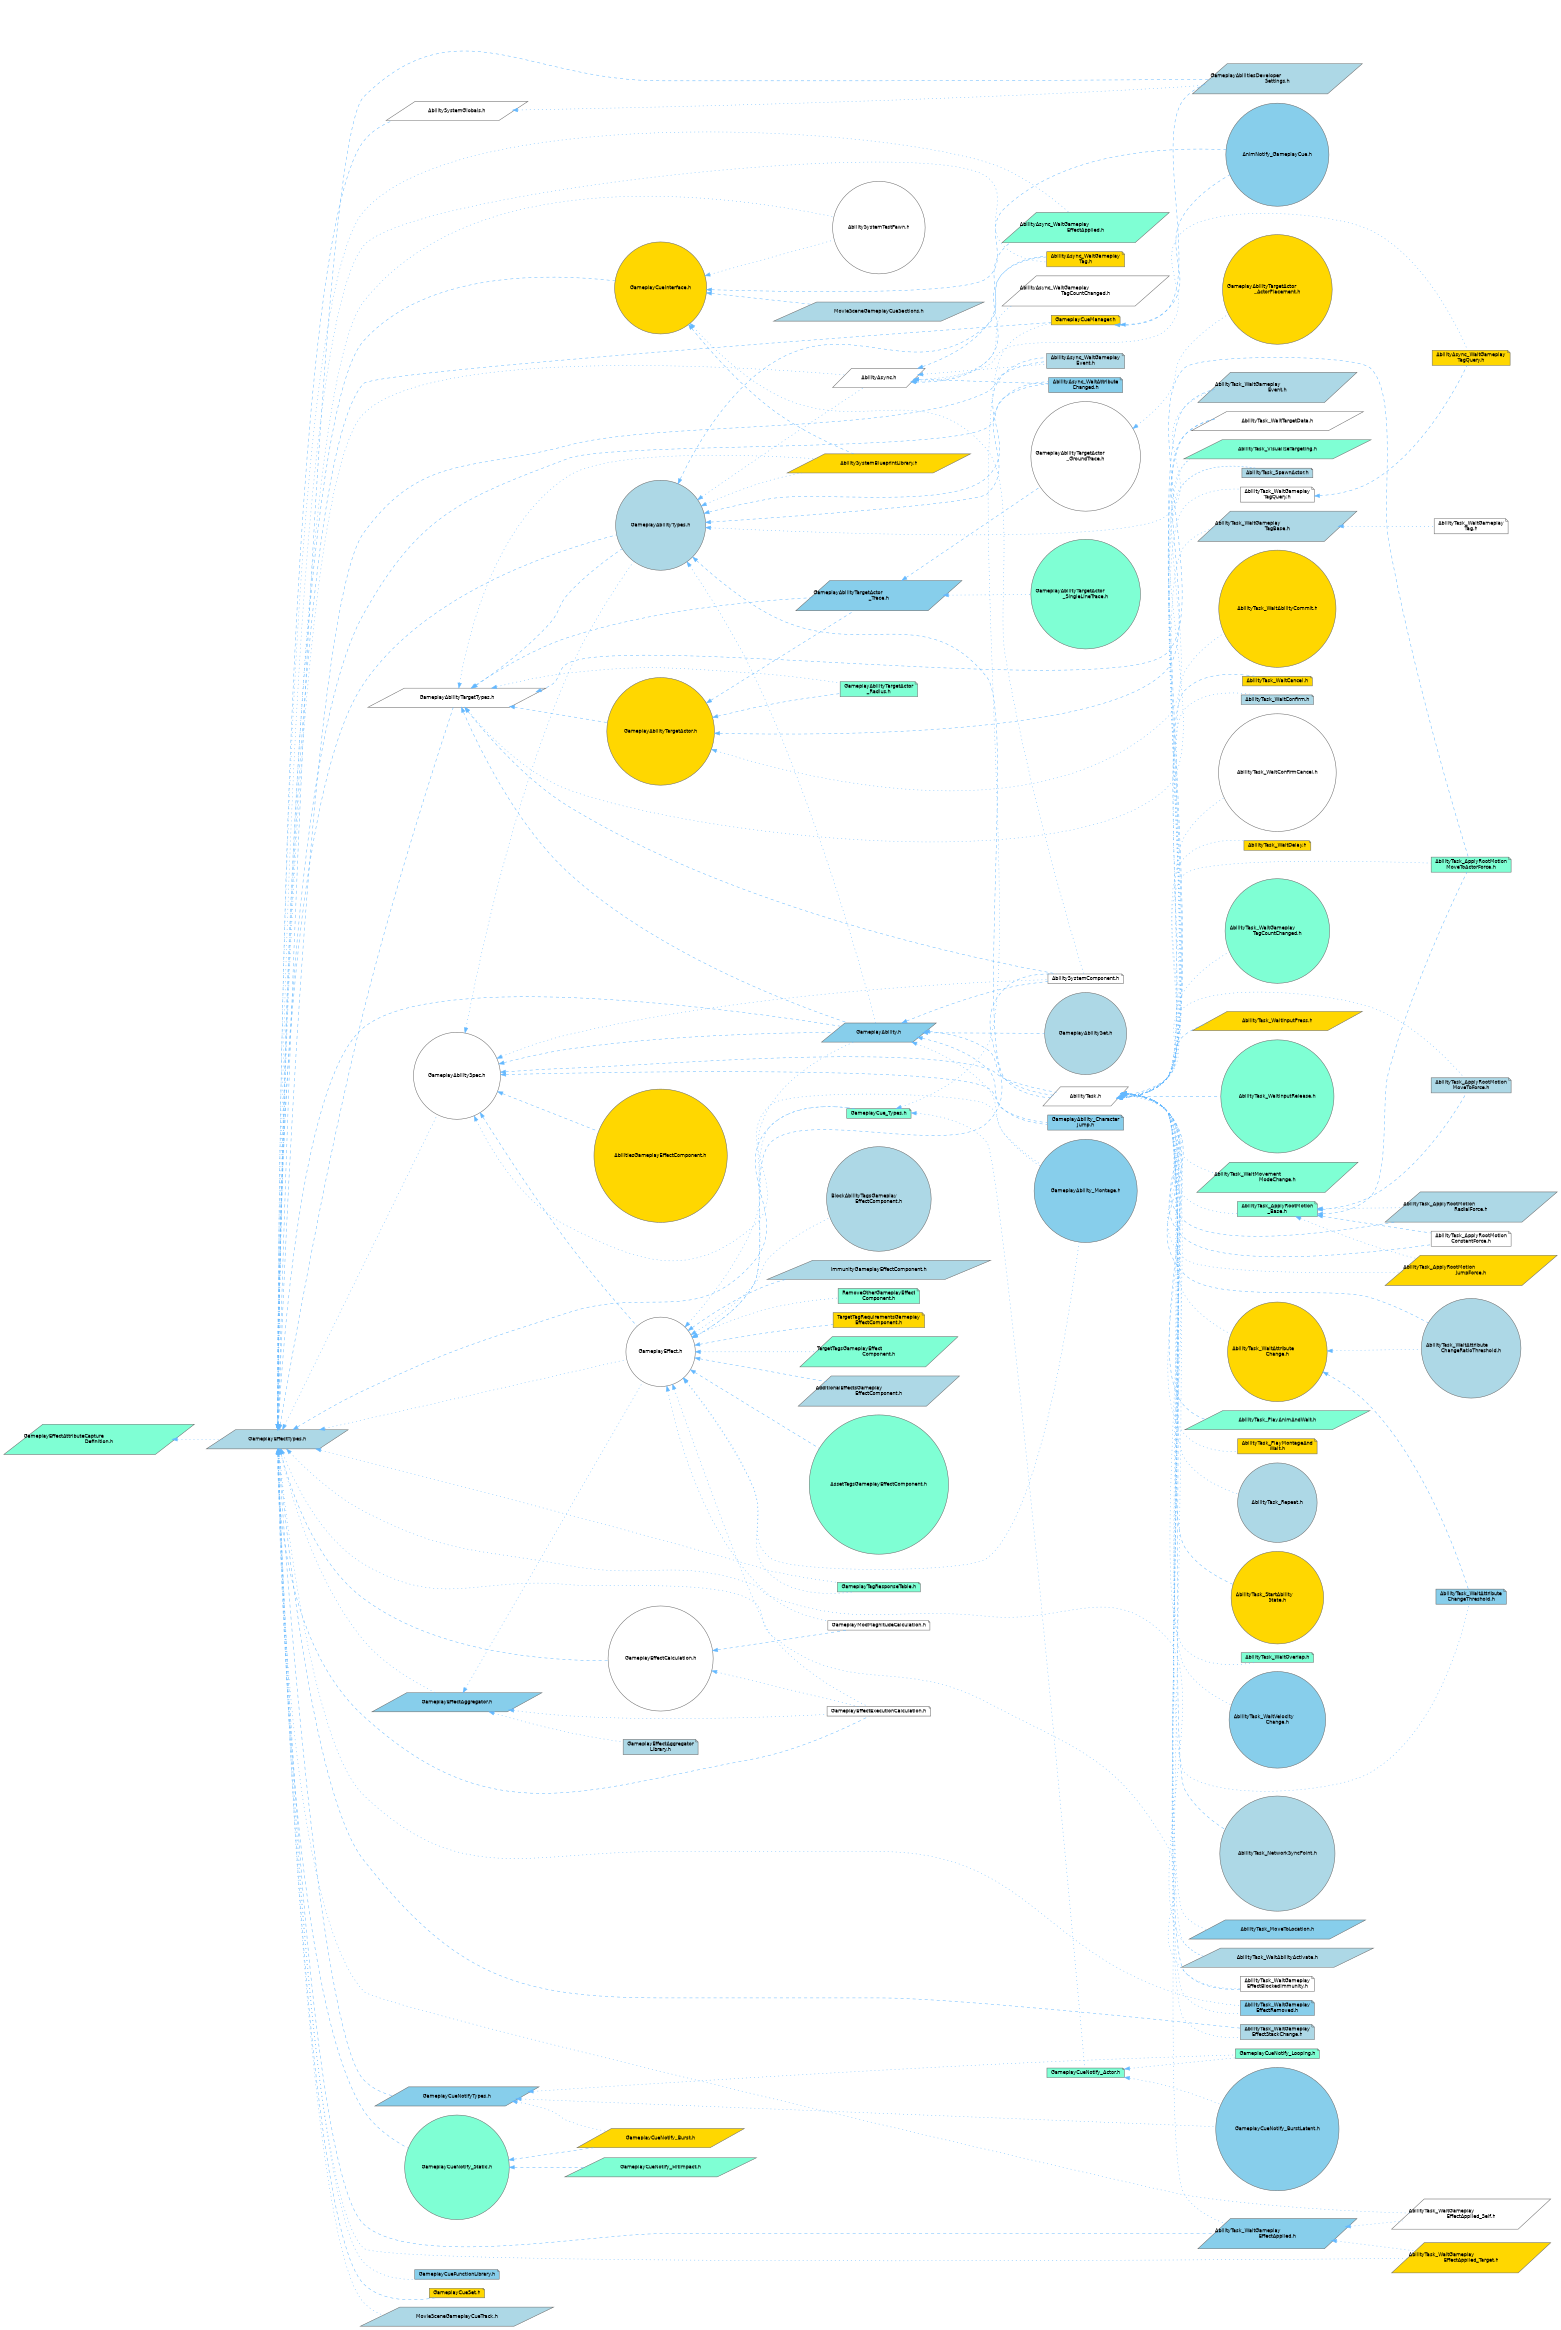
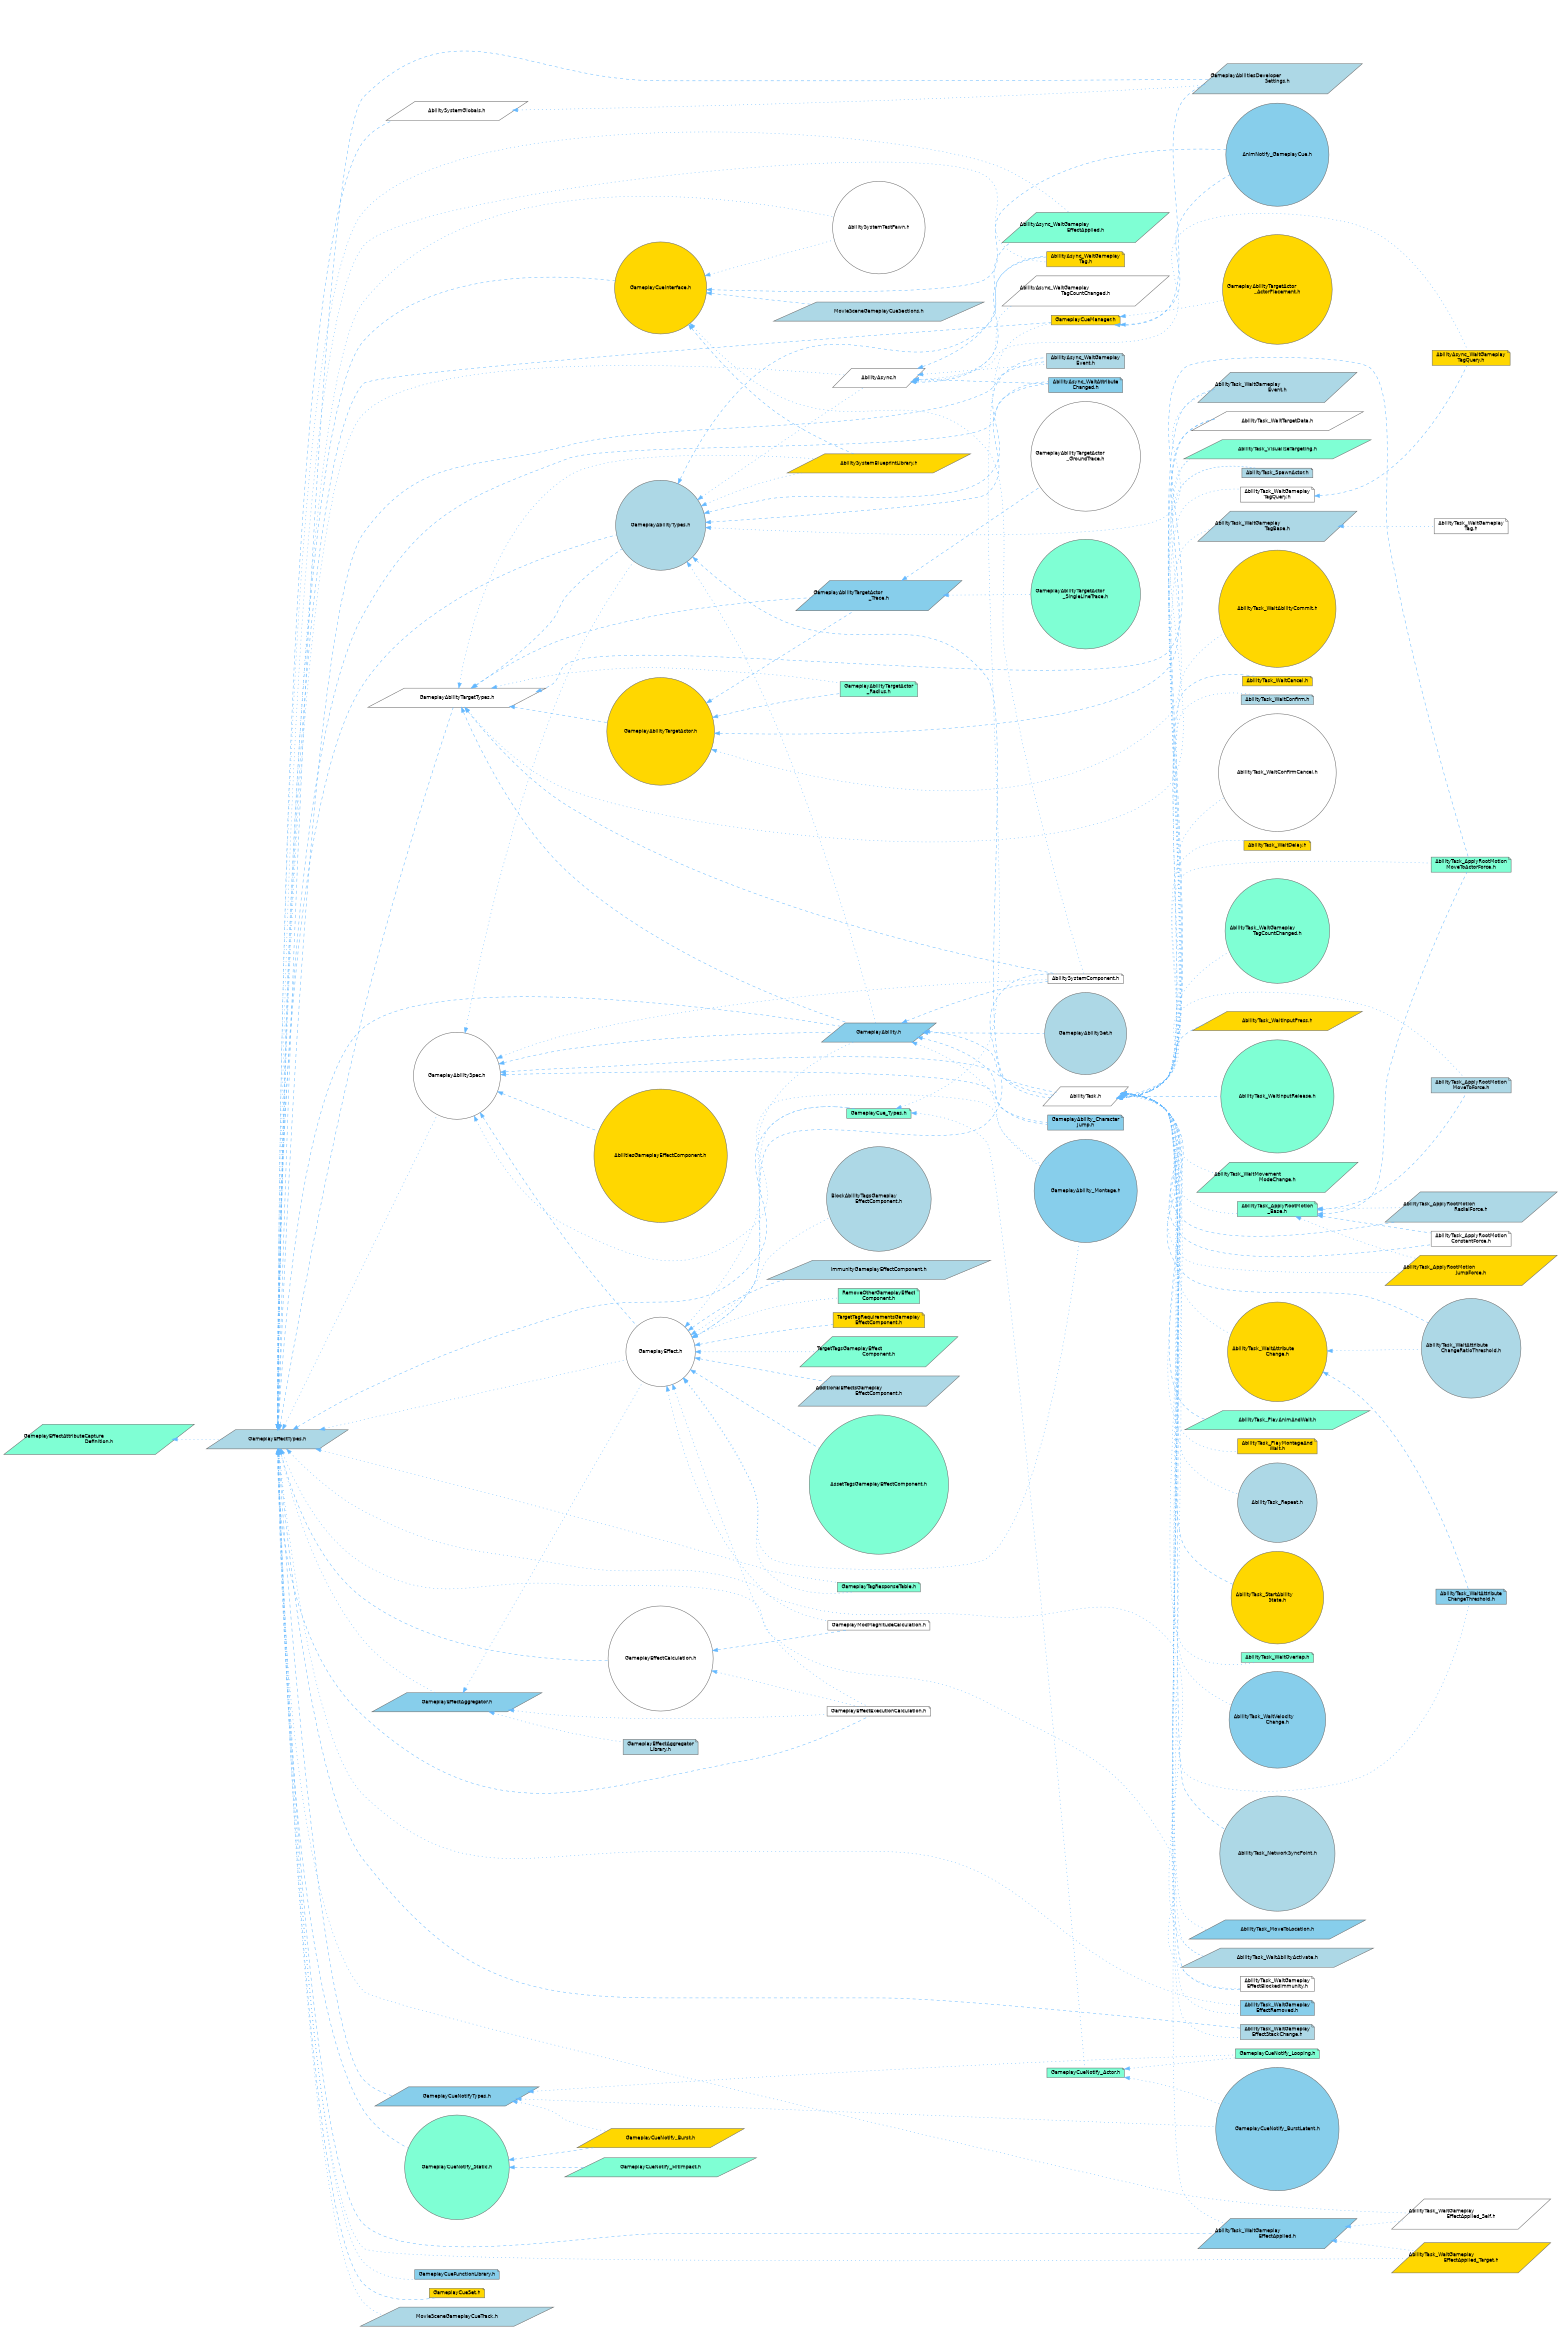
edge "GameplayAbilityTargetActor _ActorPlacement.h" -> "GameplayAbilityTargetActor _GroundTrace.h": now "GameplayAbilityTargetActor _ActorPlacement.h" -> "GameplayCueManager.h"
